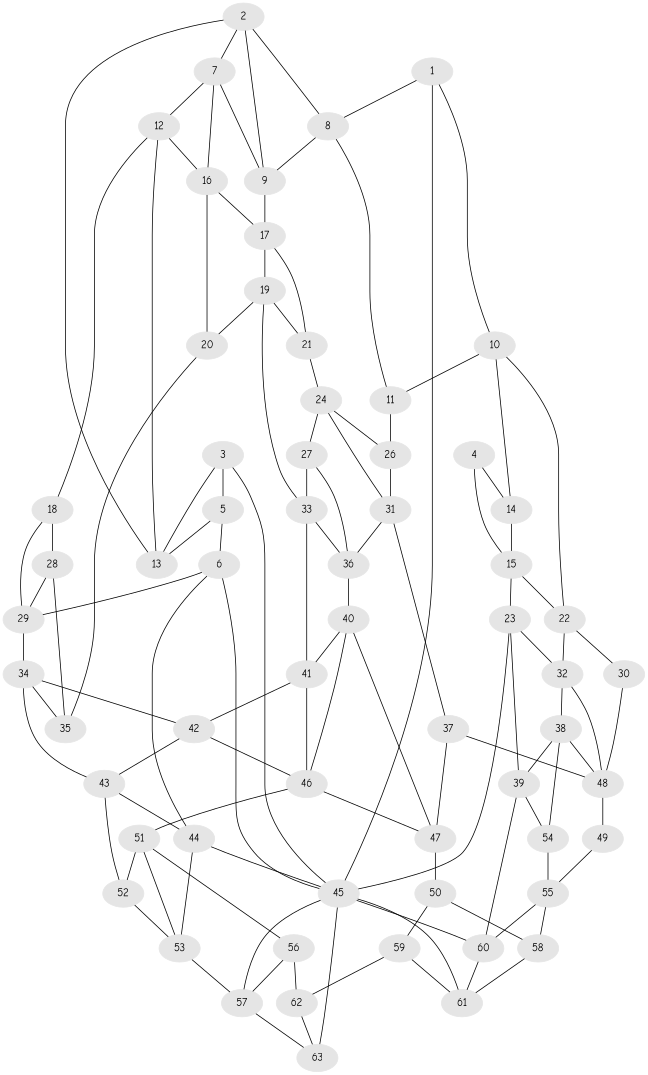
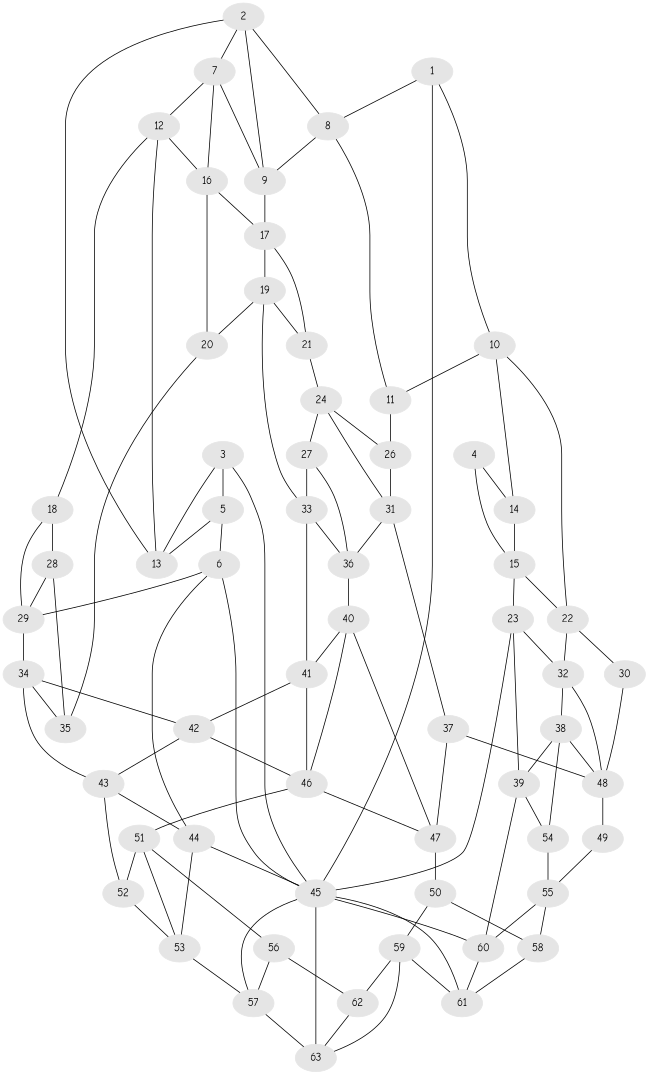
edge "59" -- "63": added
